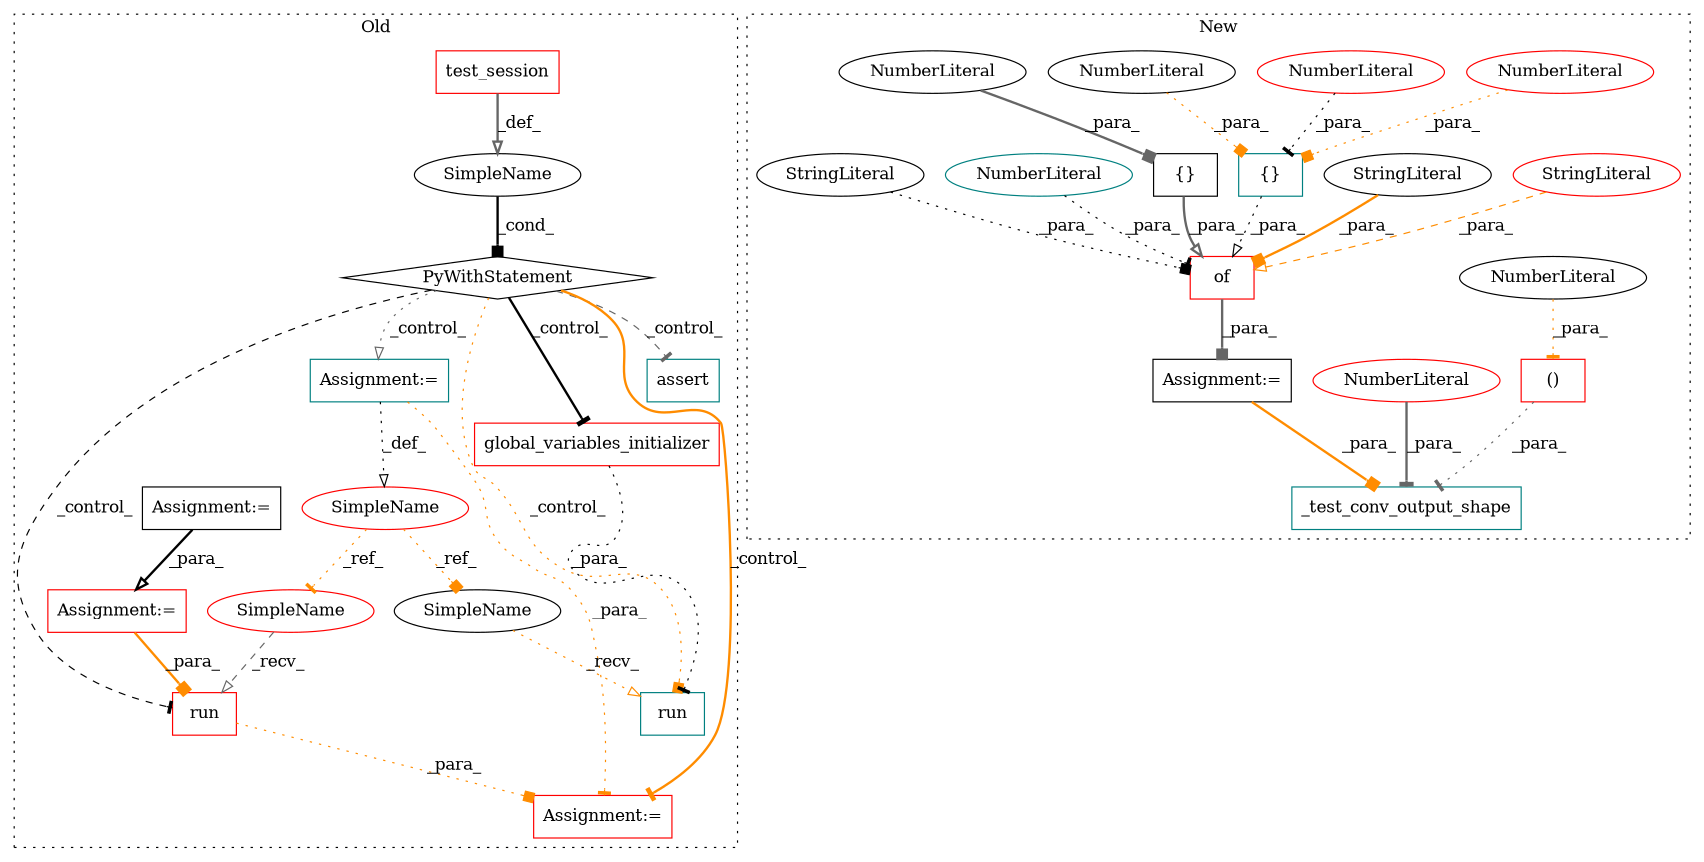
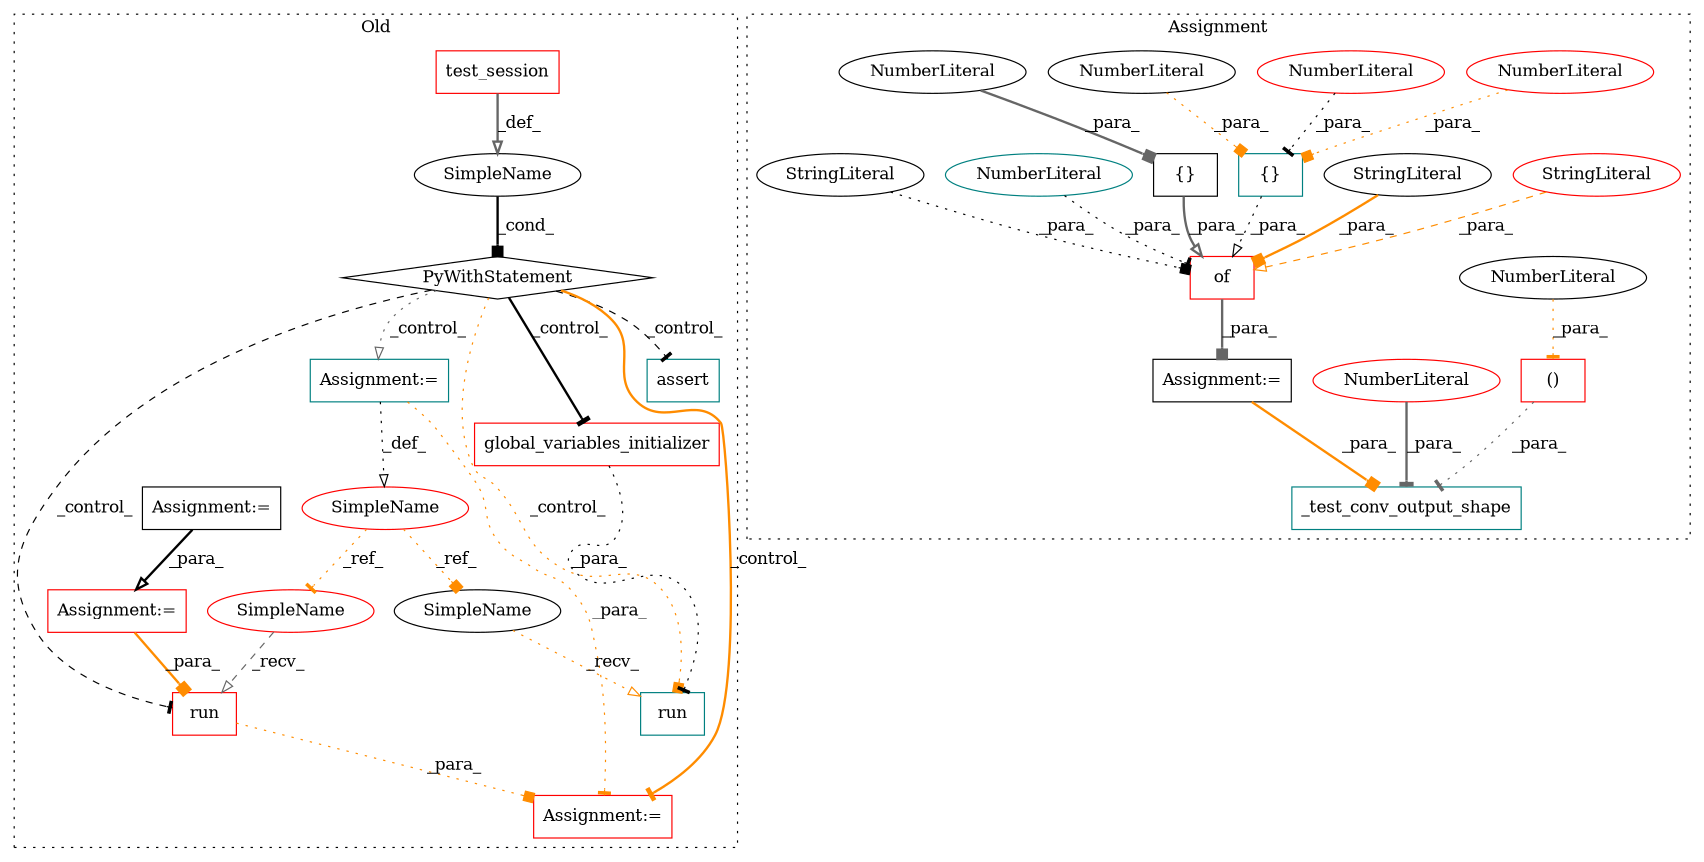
cluster "New": label "New" -> "Assignment"
edge "PyWithStatement" -> "assert": color gray40 -> black
